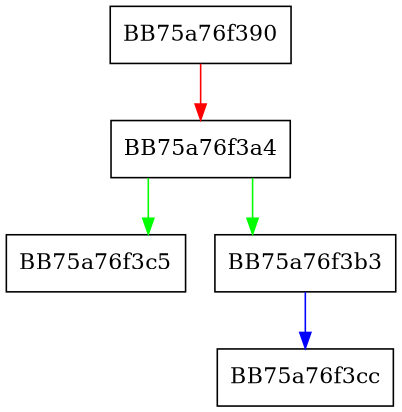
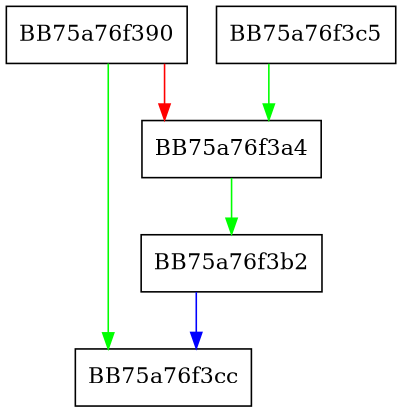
edge "BB75a76f390" -> "BB75a76f3cc": added
edge "BB75a76f3a4" -> "BB75a76f3c5": reversed
node "BB75a76f3b3": label "BB75a76f3b3" -> "BB75a76f3b2"
